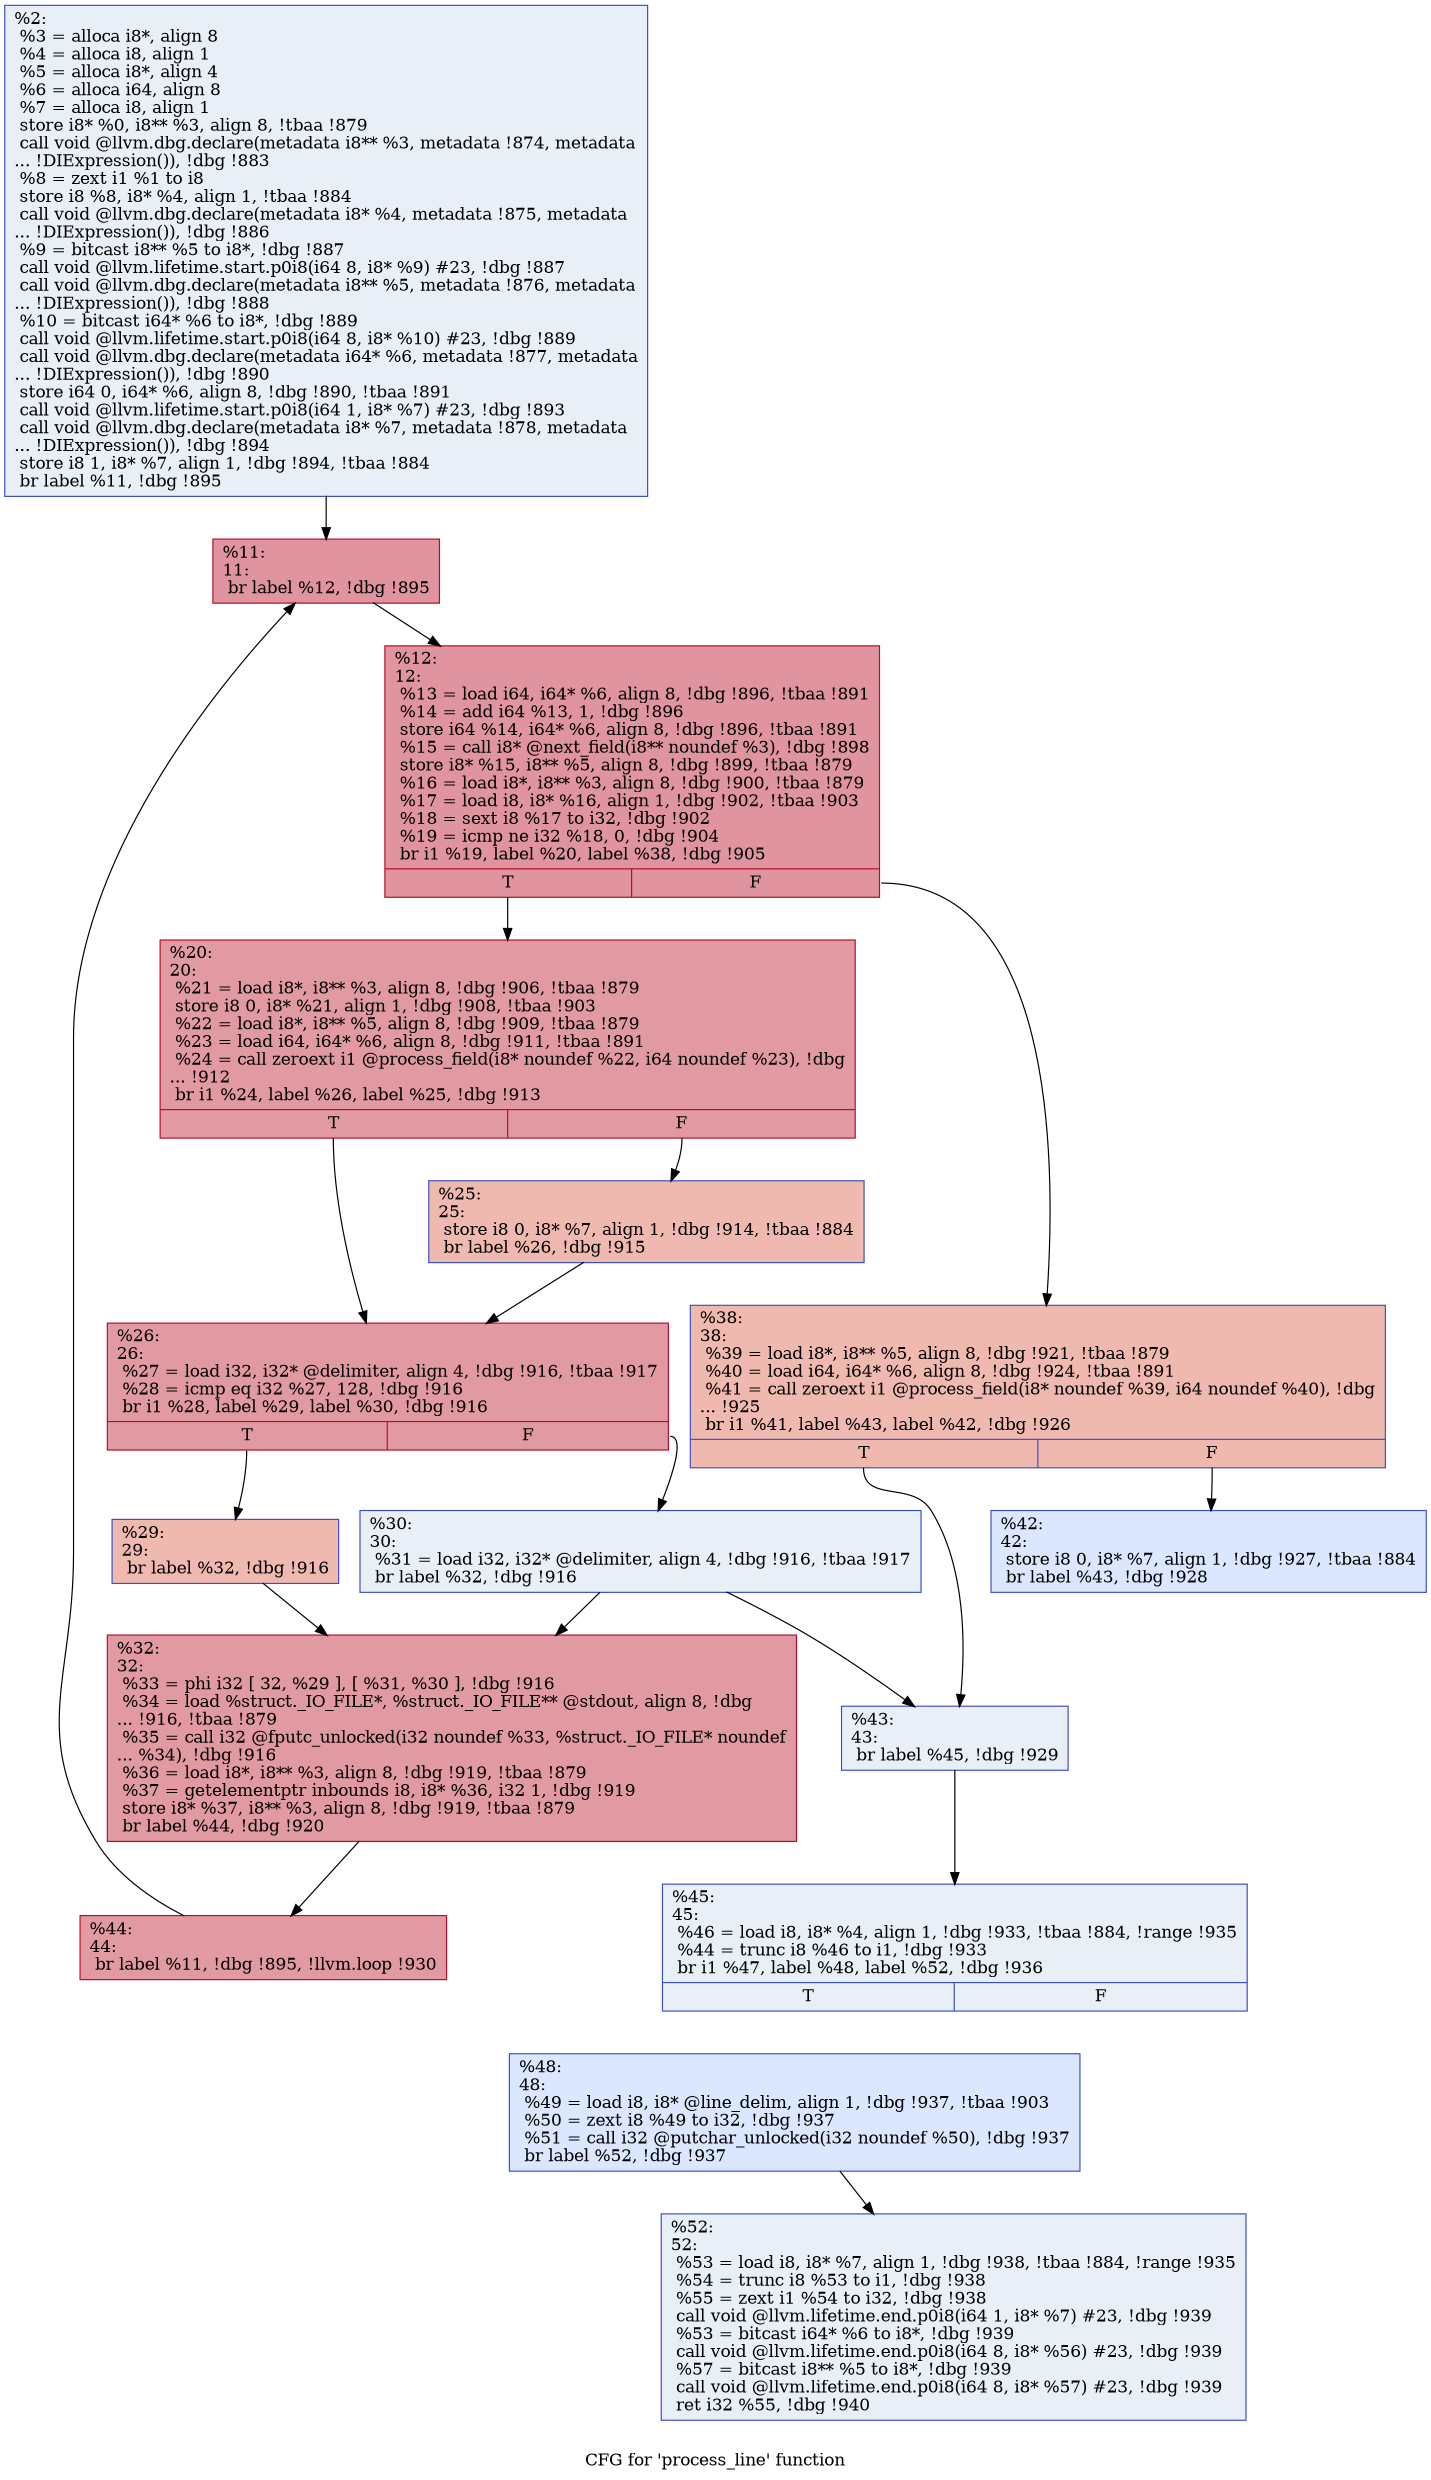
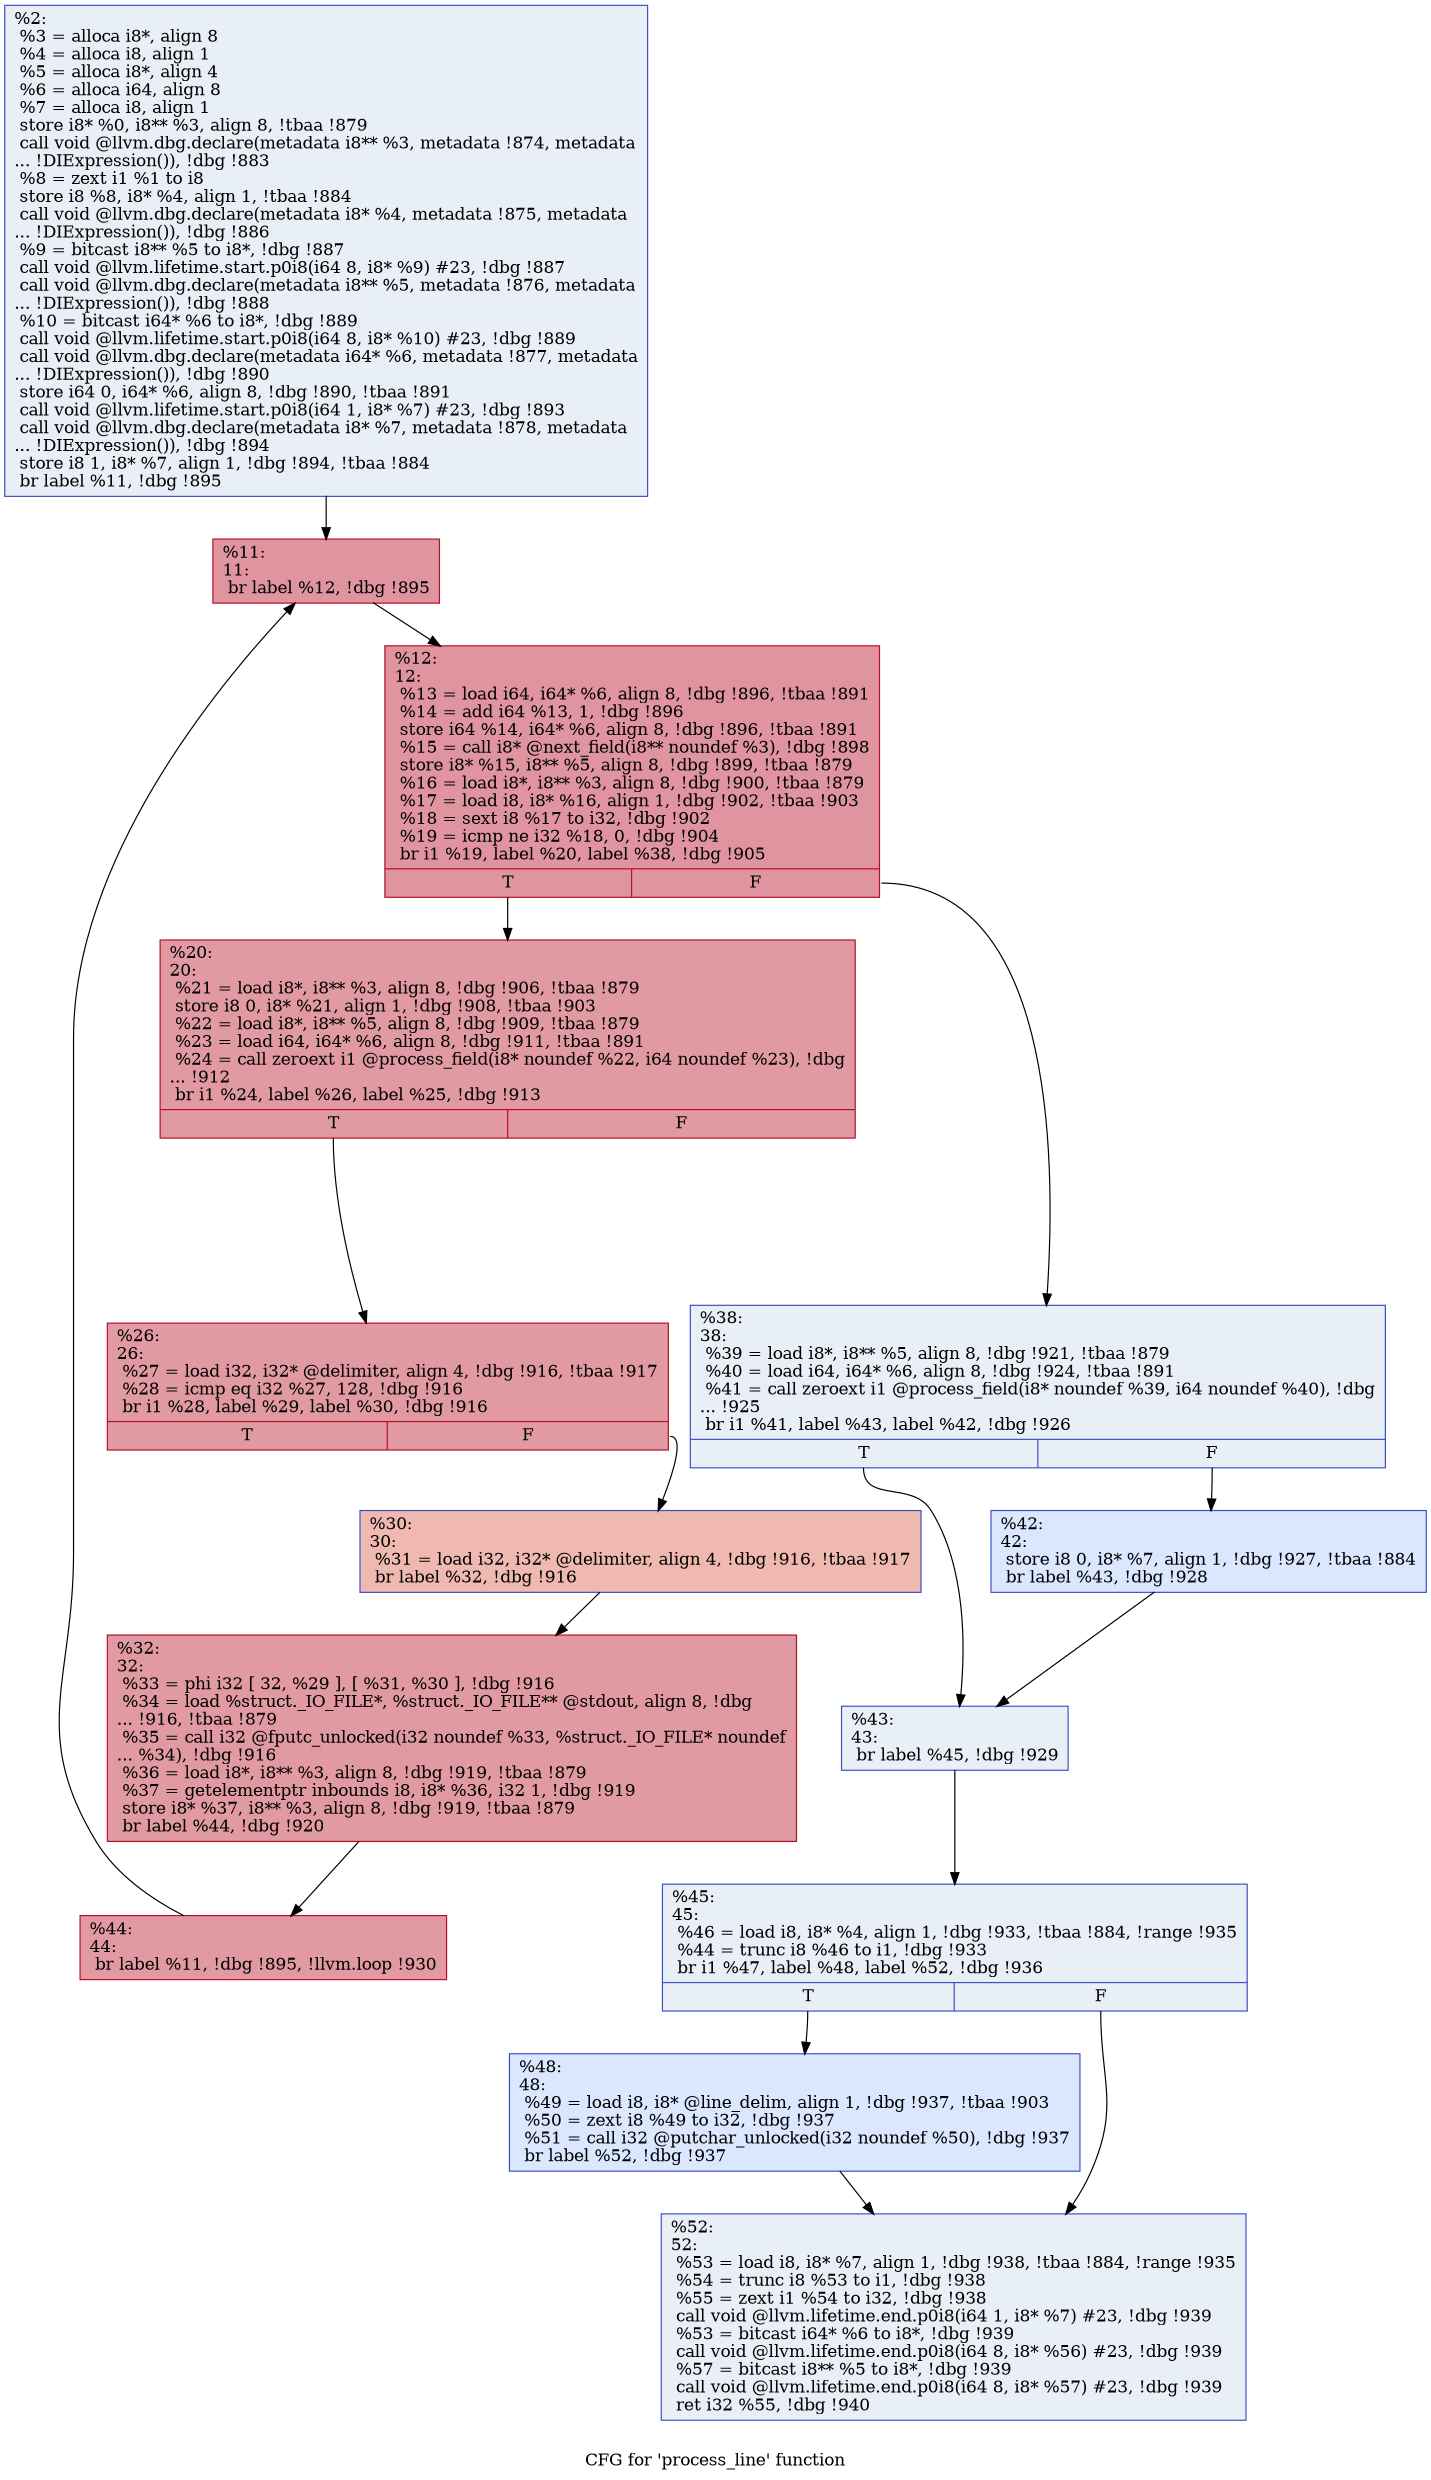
node "%25:": removed
node "%38:": fillcolor #de614d70 -> #cedaeb70
node "%29:": removed
node "%30:": fillcolor #cedaeb70 -> #de614d70
edge "%30:" -> "%43:": now "%42:" -> "%43:"
edge "%45:" -> "%48:": added
edge "%45:" -> "%52:": added
